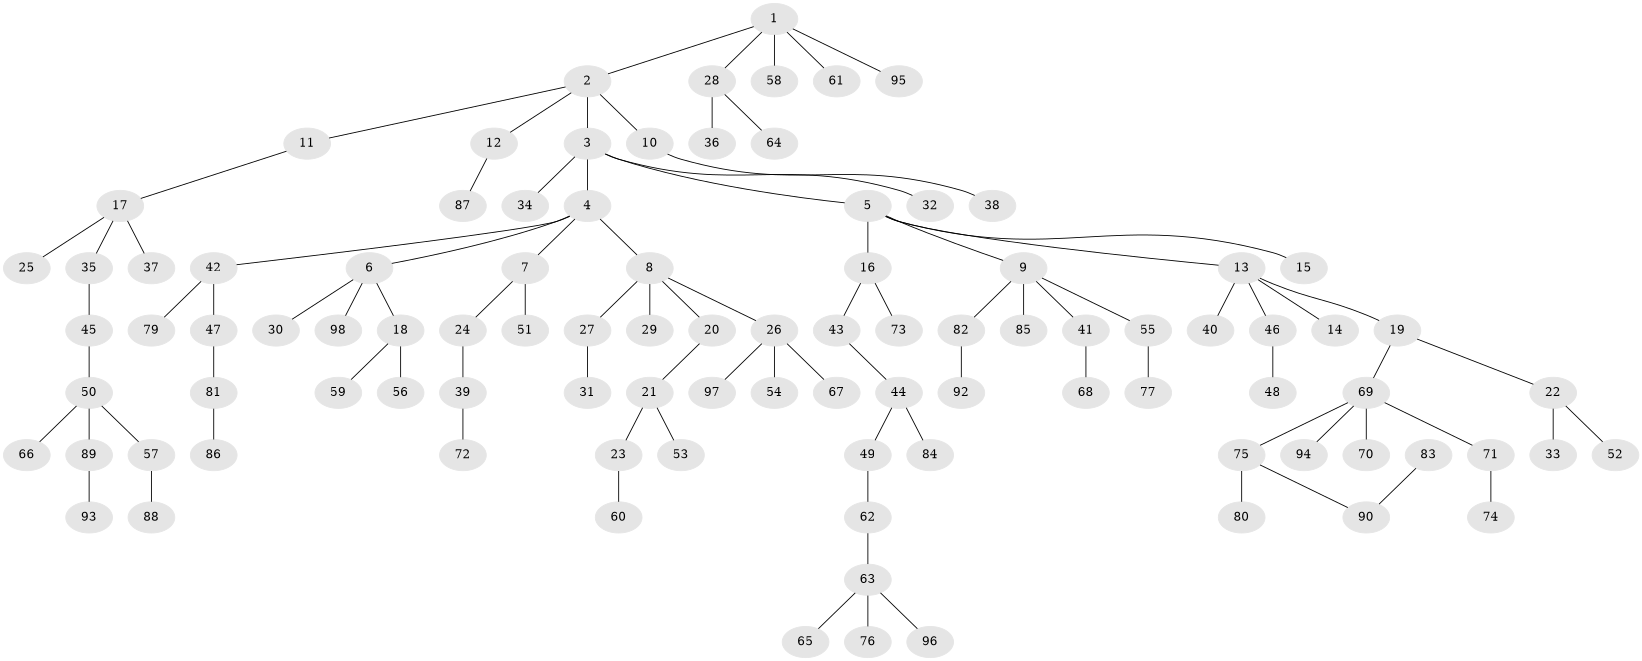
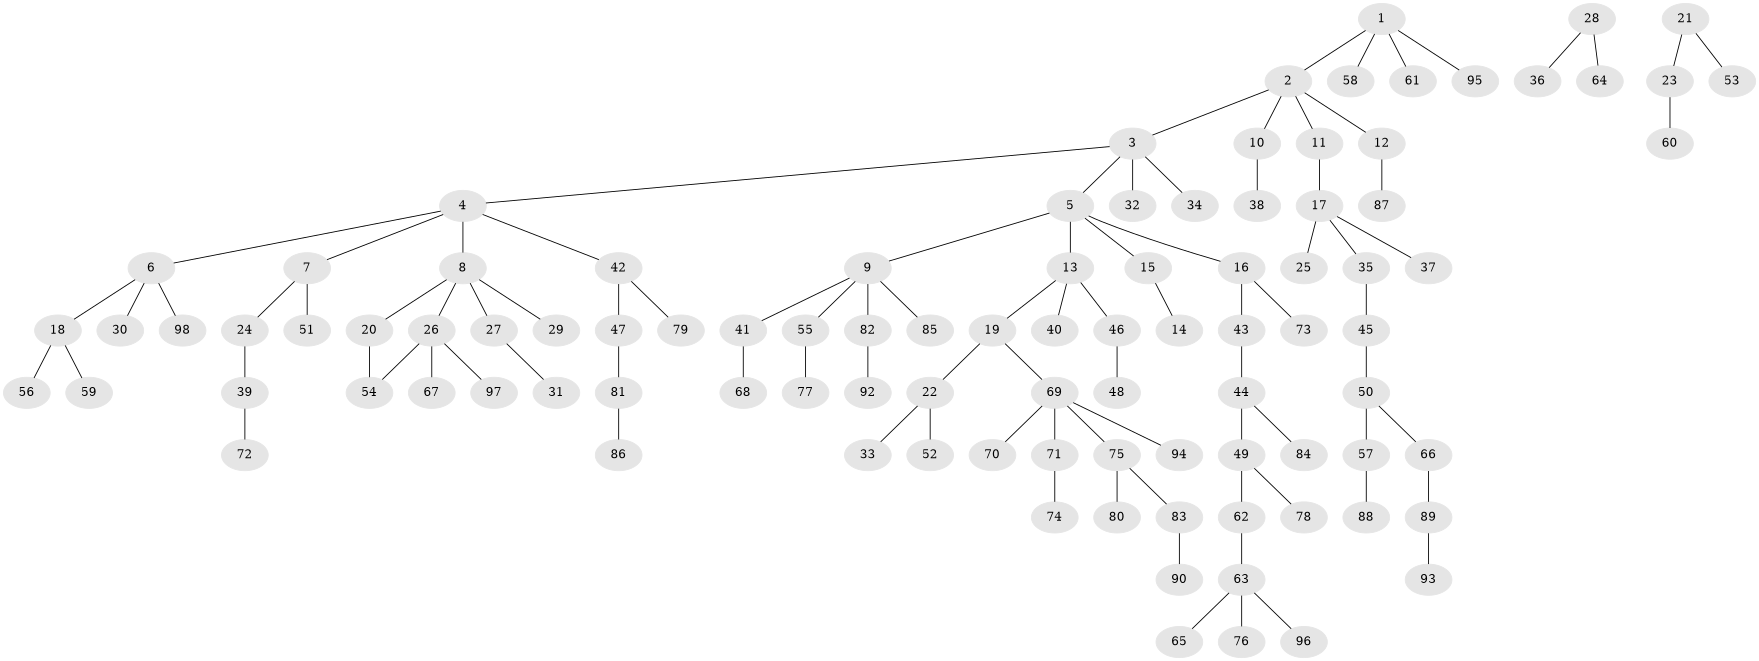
edge "1" -- "28": removed
edge "13" -- "14": now "15" -- "14"
edge "20" -- "21": now "20" -- "54"
edge "50" -- "89": now "66" -- "89"
edge "75" -- "90": now "75" -- "83"
node "78": added
